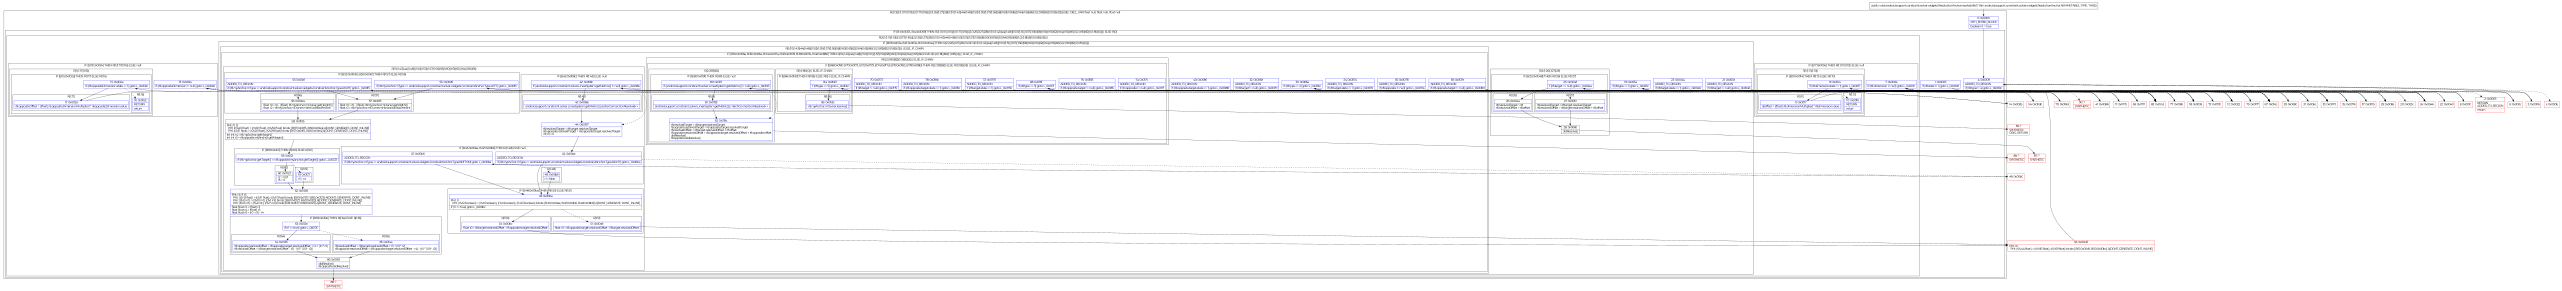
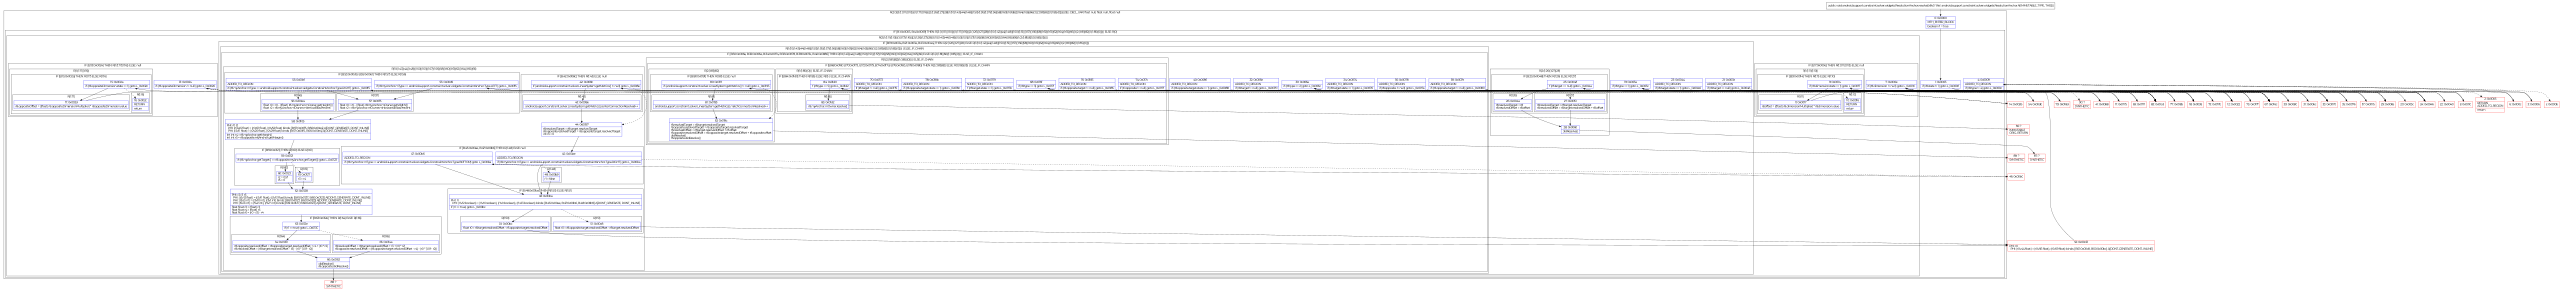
edge "0: 0x0000" -> "4: 0x0009": now "0: 0x0000" -> "1: 0x0003"
node "86: ?": text "SYNTHETIC" -> "IMMUTABLE"
